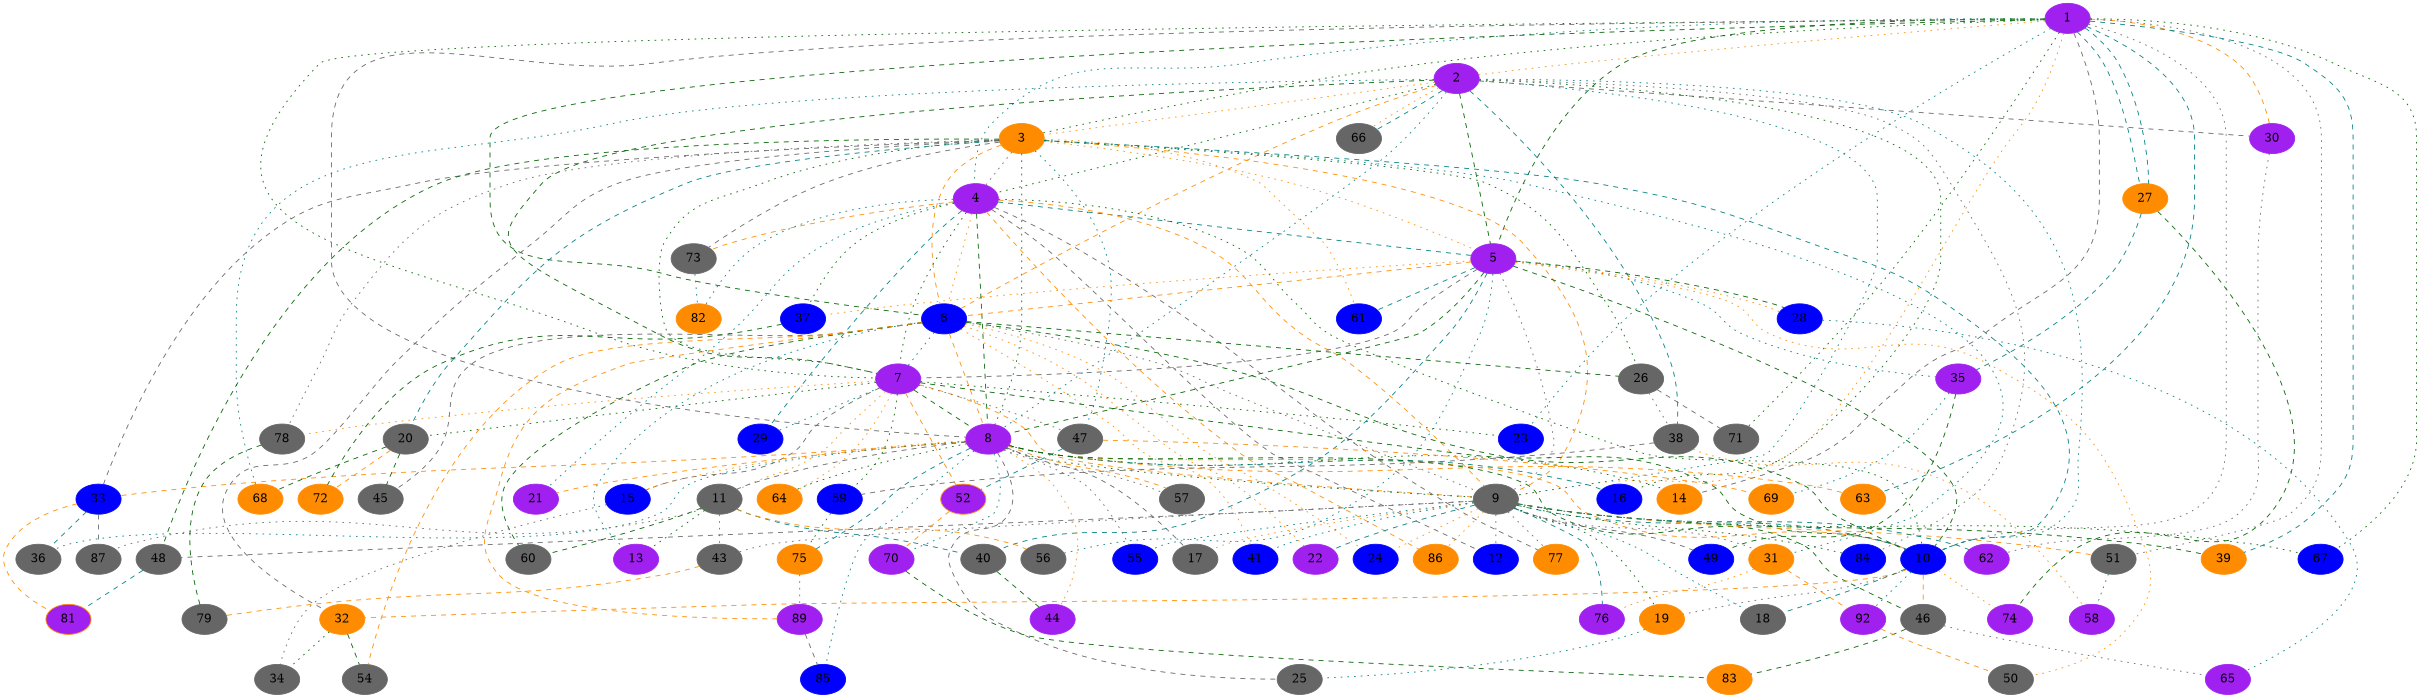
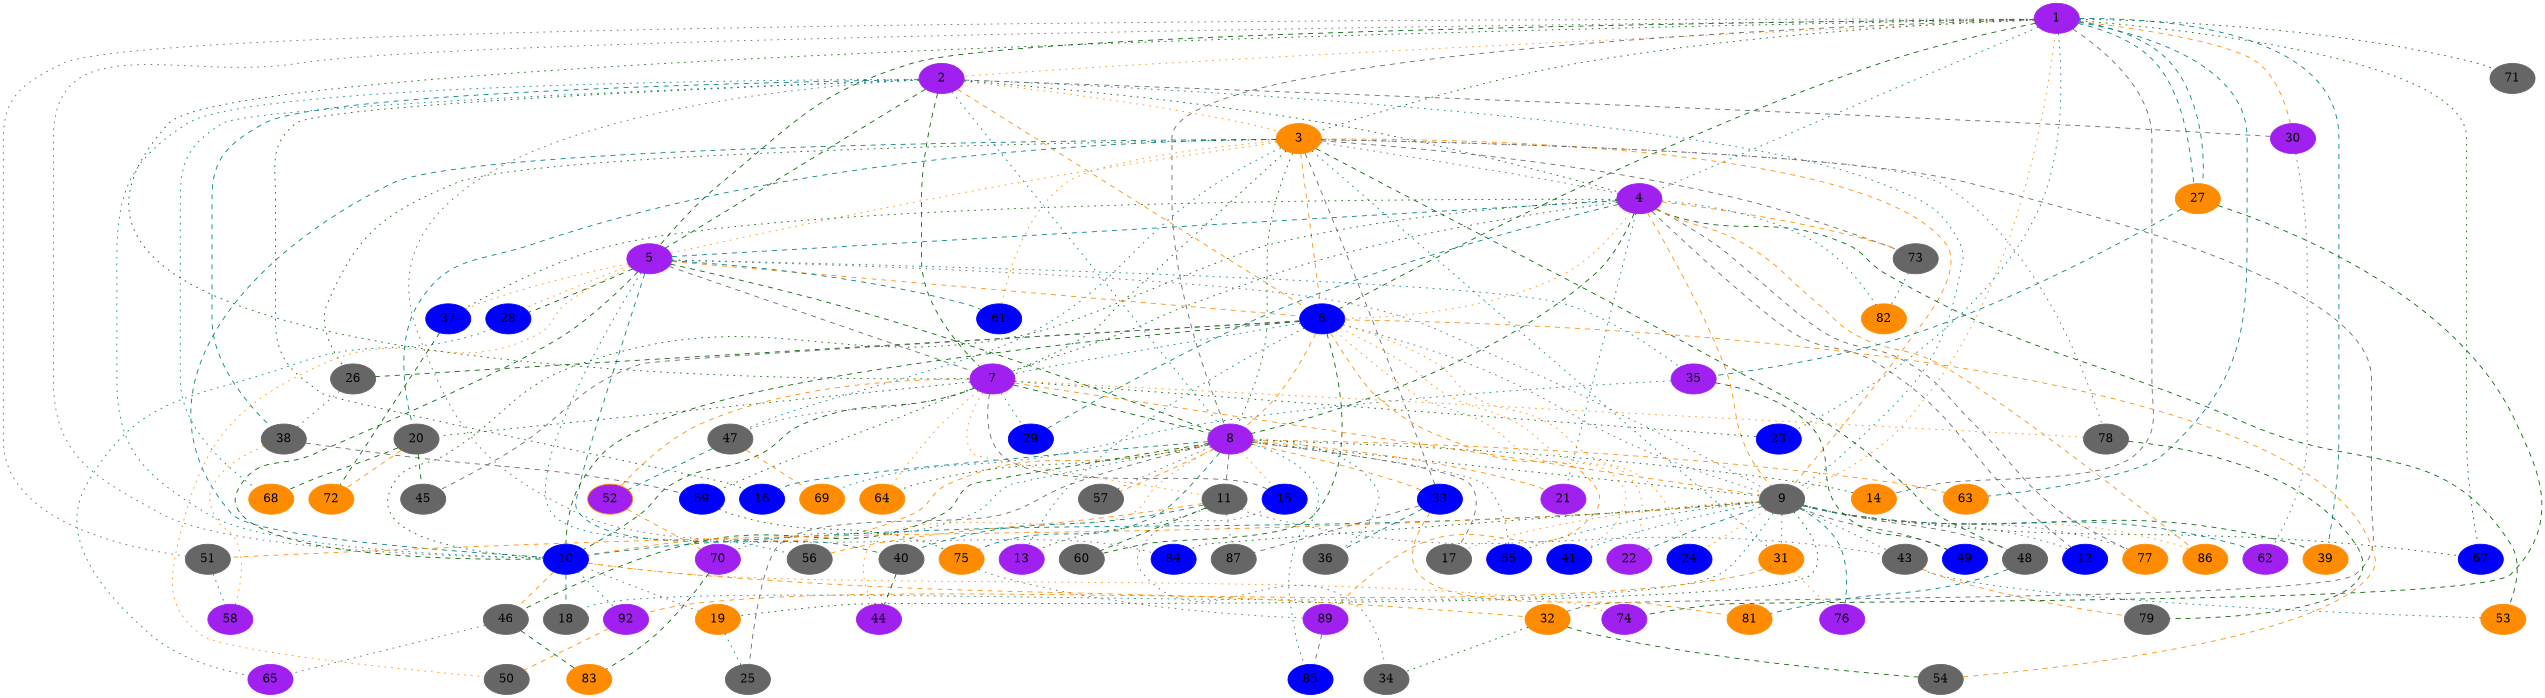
node "66": removed
edge "26" -- "71": removed
node "81": fillcolor purple -> darkorange
node "53": added
